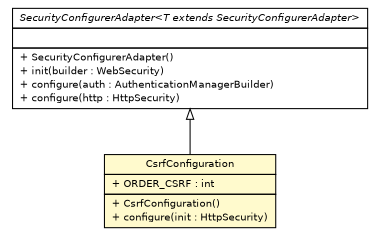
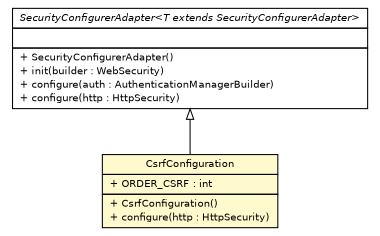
node "CsrfConfiguration": text "+ configure(init : HttpSecurity)" -> "+ configure(http : HttpSecurity)"
